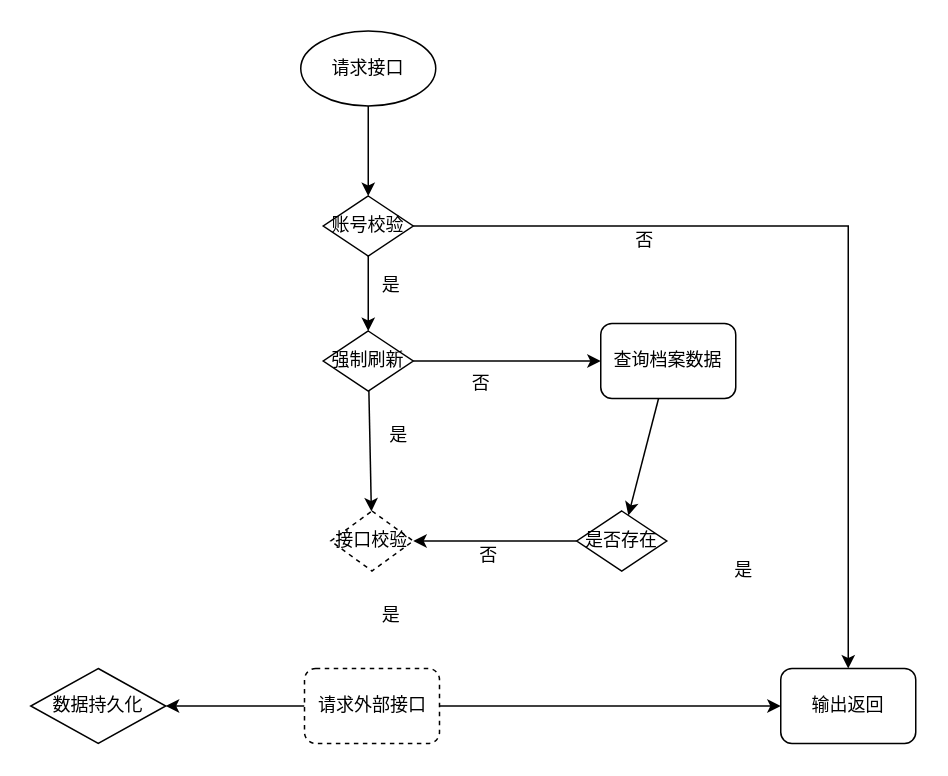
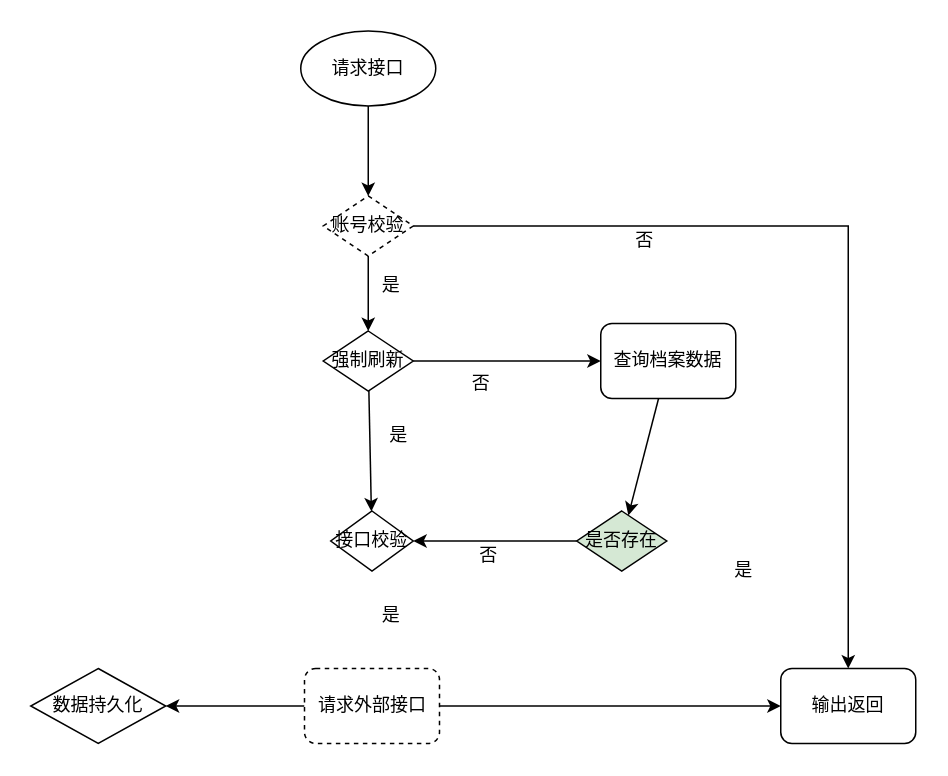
node "账号校验": style solid -> dashed
node "接口校验": style dashed -> solid
node "是否存在": fillcolor #ffffff -> #d5e8d4
